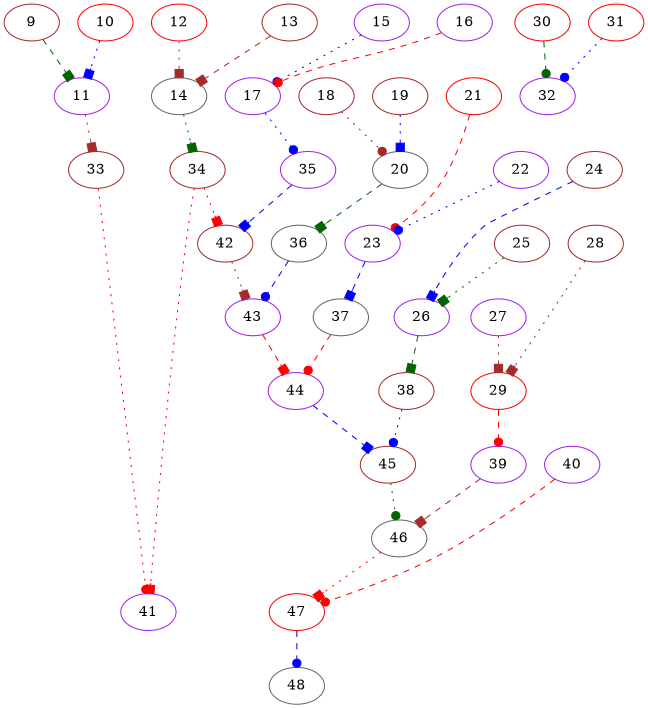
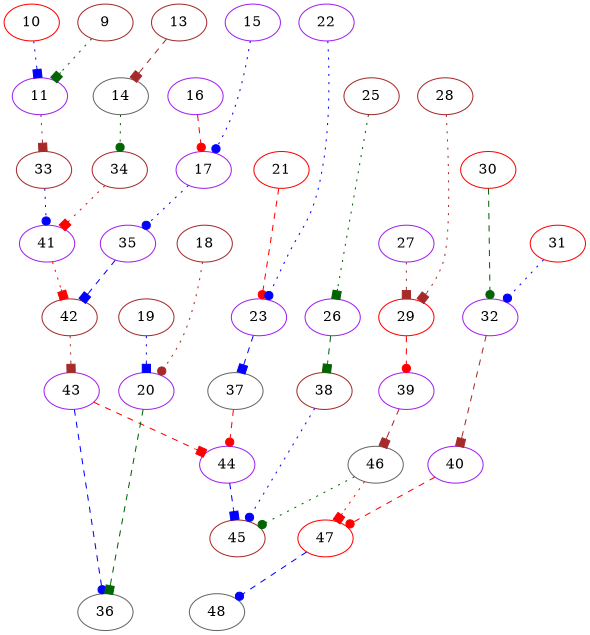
node "12": removed
edge "9" -> "11": style dashed -> dotted
edge "14" -> "34": arrowhead box -> dot
node "20": color gray40 -> purple
node "24": removed
edge "34" -> "42": now "41" -> "42"
edge "36" -> "43": reversed
edge "32" -> "40": added
edge "33" -> "41": color red -> blue
edge "45" -> "46": reversed
